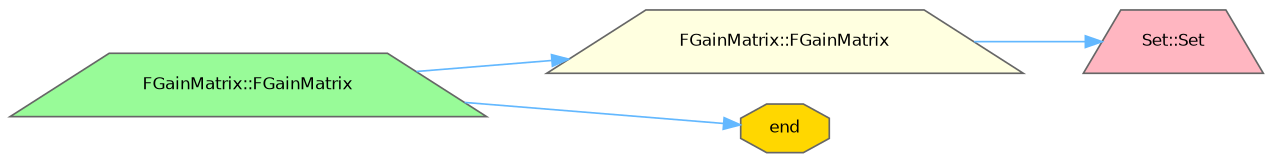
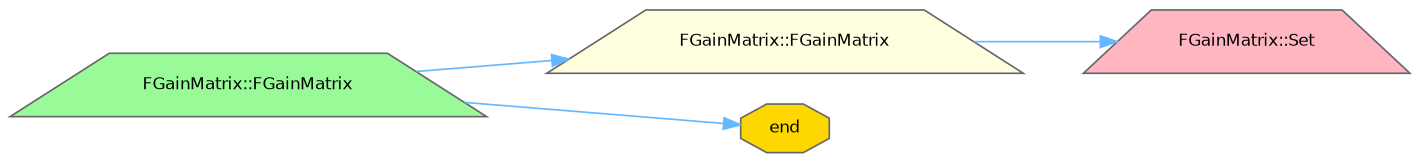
node "Set::Set": label "Set::Set" -> "FGainMatrix::Set"
